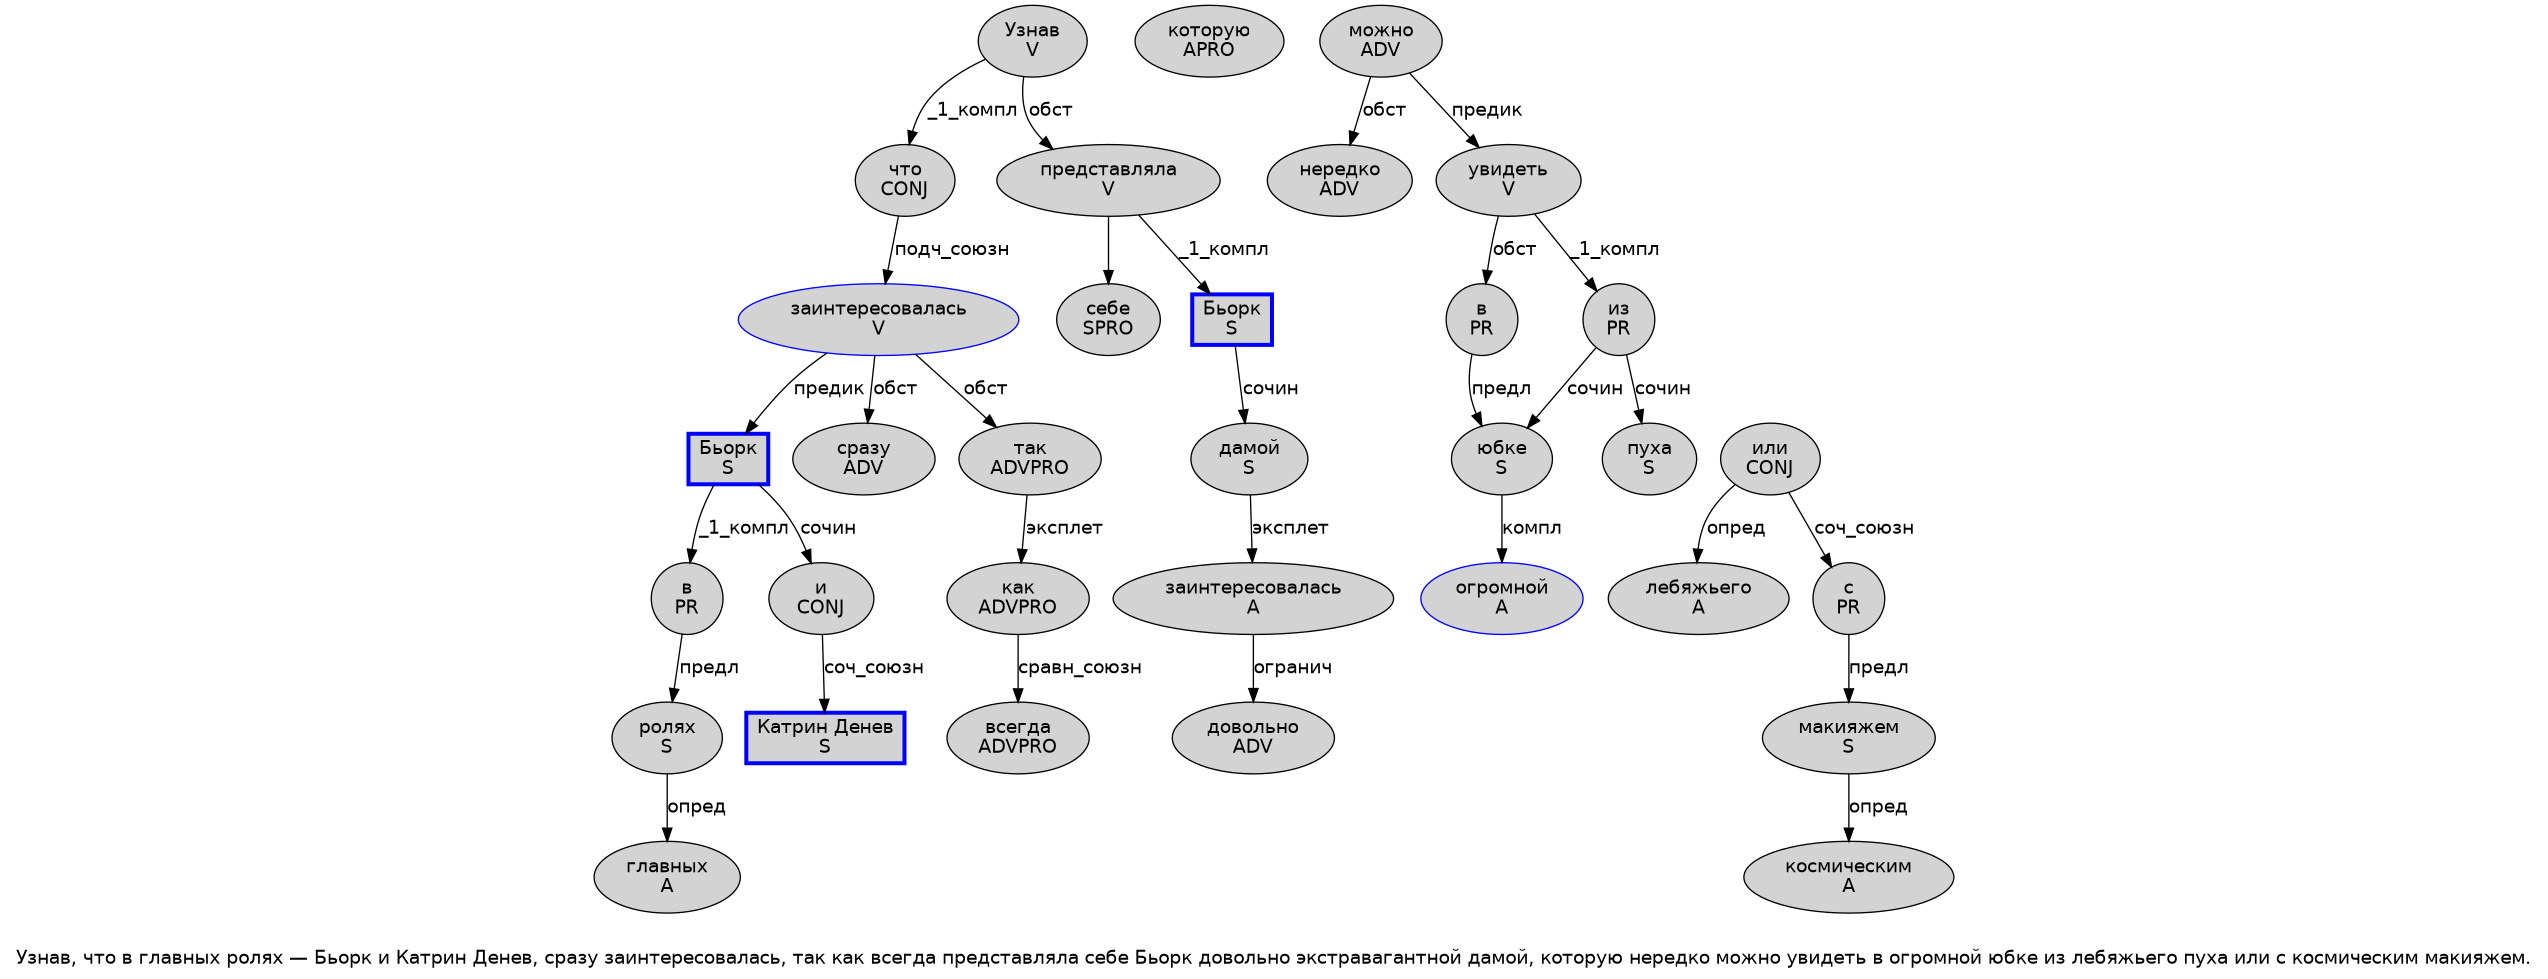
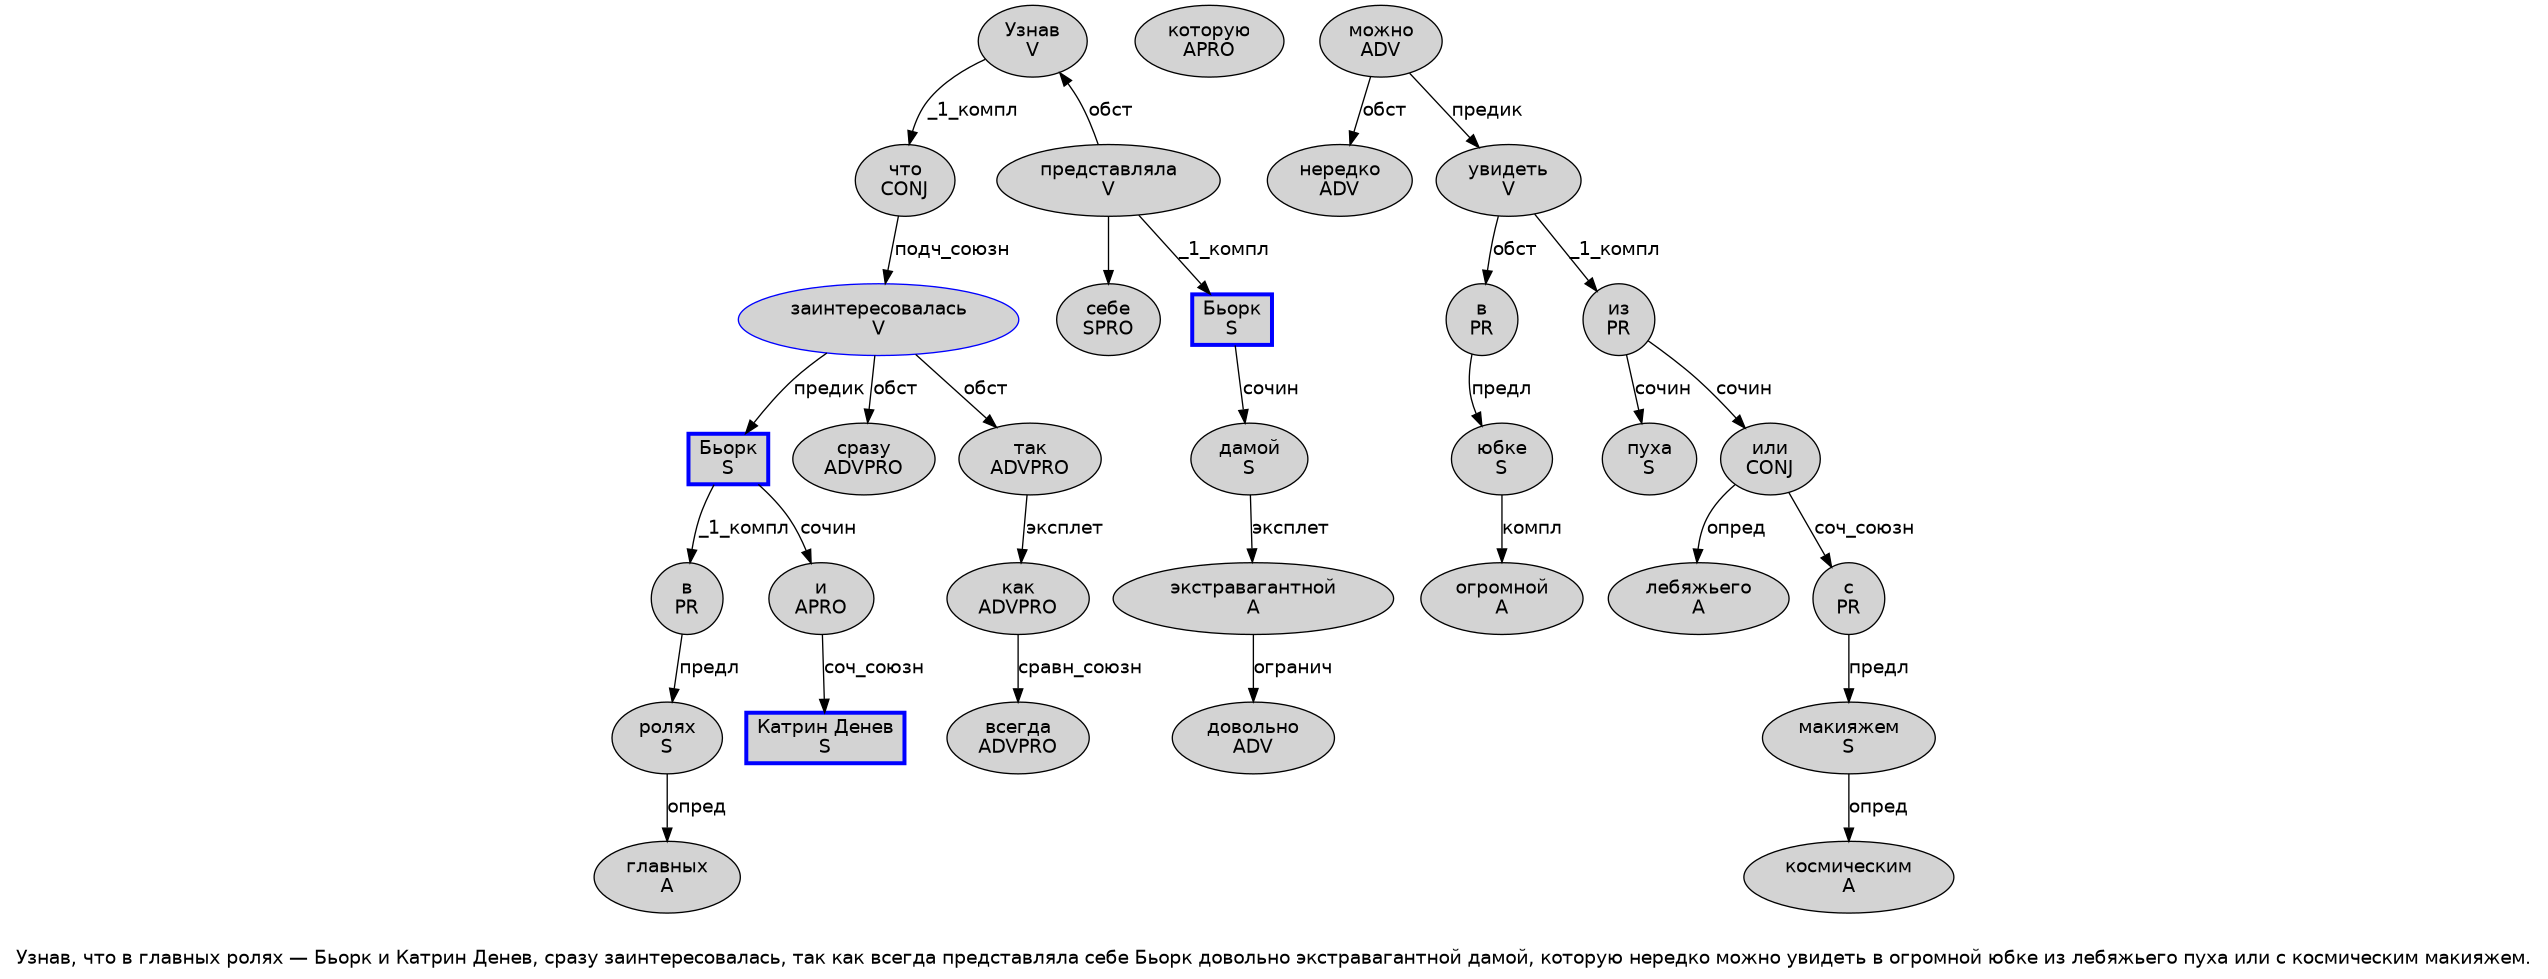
edge "Узнав V" -> "представляла V": reversed
edge "из PR" -> "юбке S": now "из PR" -> "или CONJ"
node "сразу ADV": label "сразу ADV" -> "сразу ADVPRO"
node "и CONJ": label "и CONJ" -> "и APRO"
node "заинтересовалась A": label "заинтересовалась A" -> "экстравагантной A"
node "огромной A": color blue -> black
